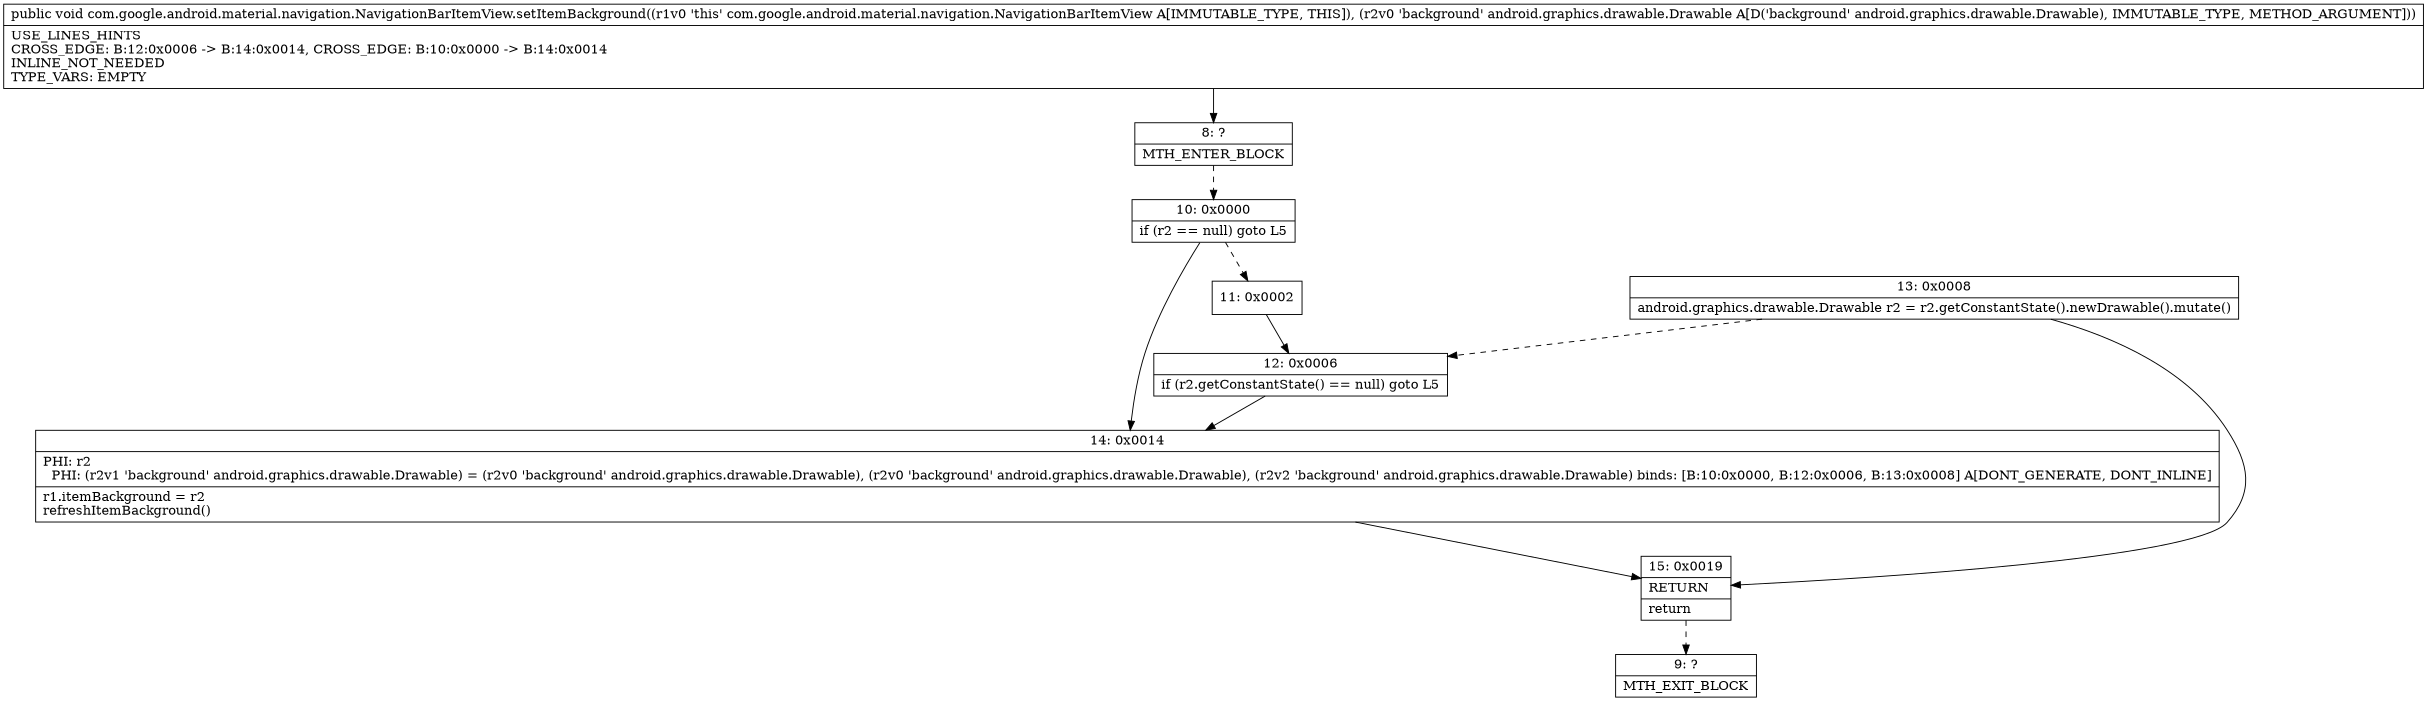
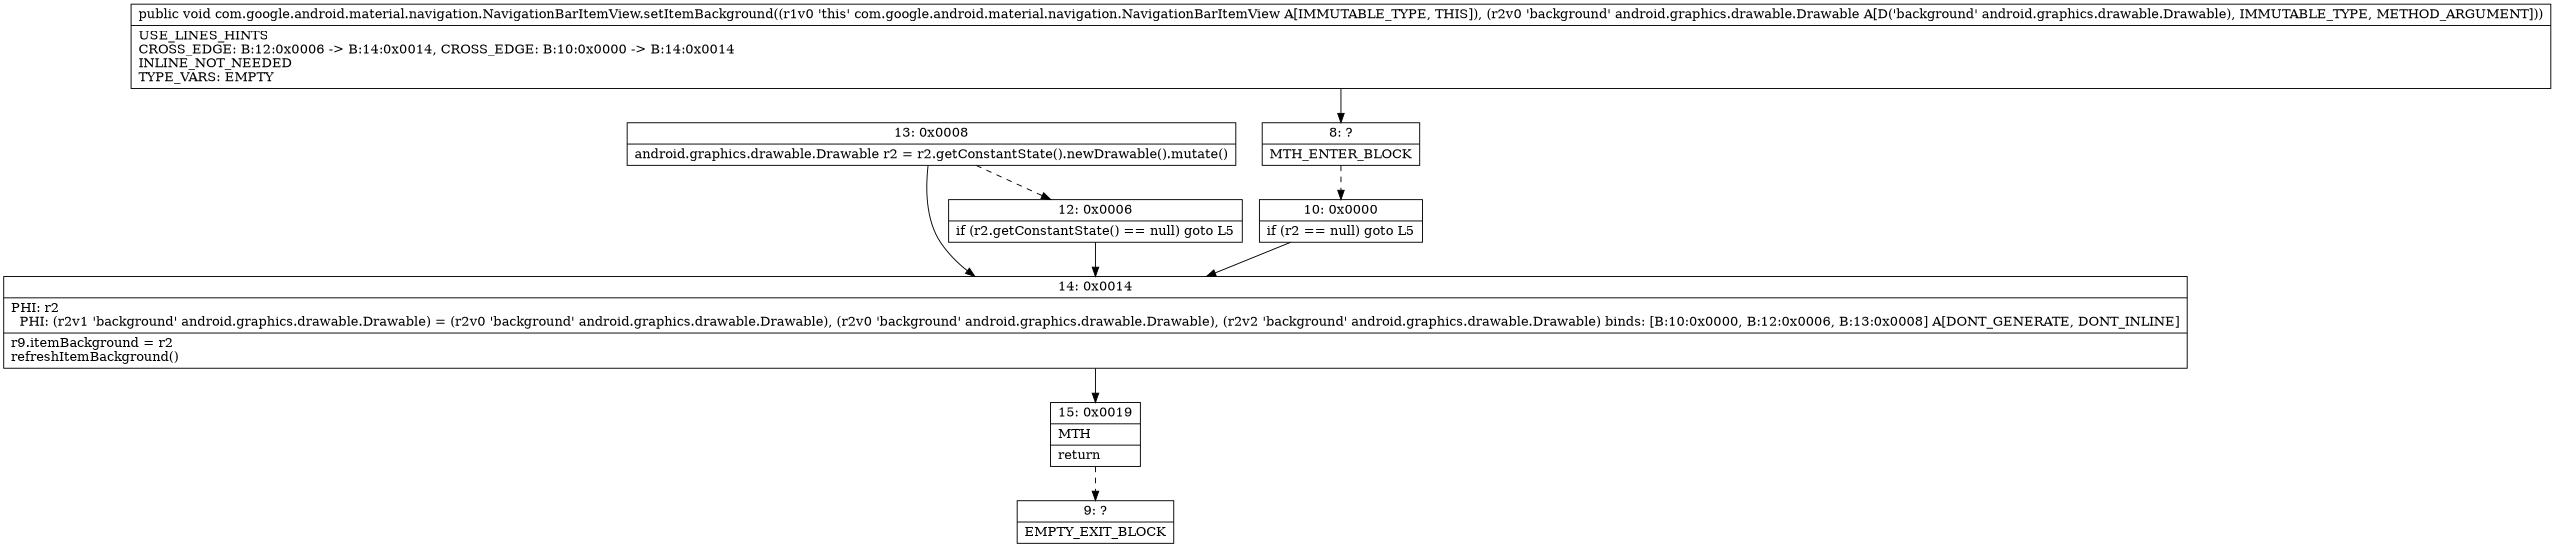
node "11: 0x0002": removed
node "14: 0x0014": text "r1.itemBackground = r2" -> "r9.itemBackground = r2"
edge "13: 0x0008" -> "15: 0x0019": now "13: 0x0008" -> "14: 0x0014"
node "15: 0x0019": text "RETURN" -> "MTH"
node "9: ?": text "MTH_EXIT_BLOCK" -> "EMPTY_EXIT_BLOCK"
